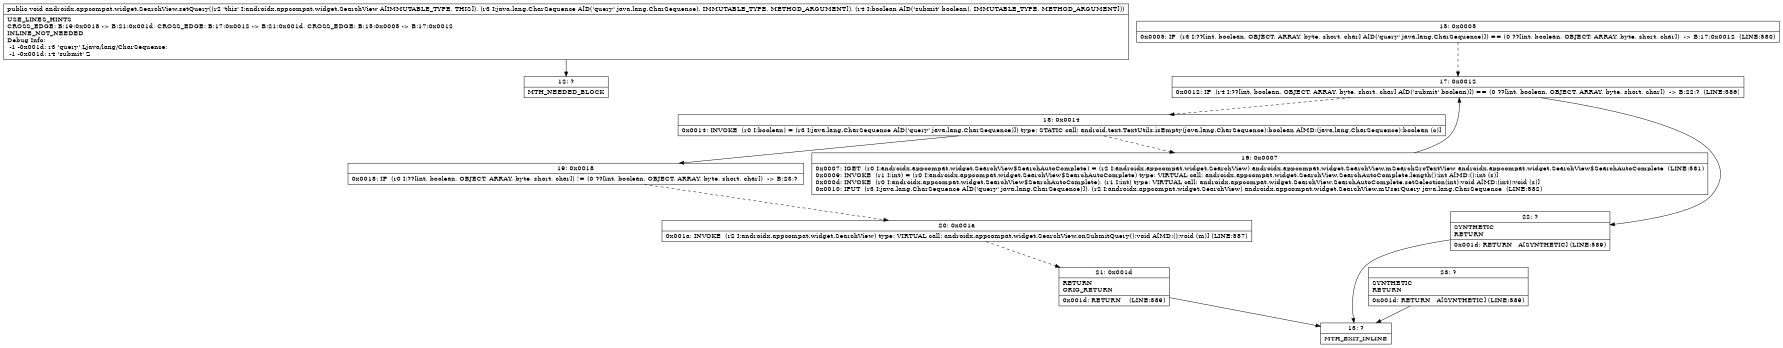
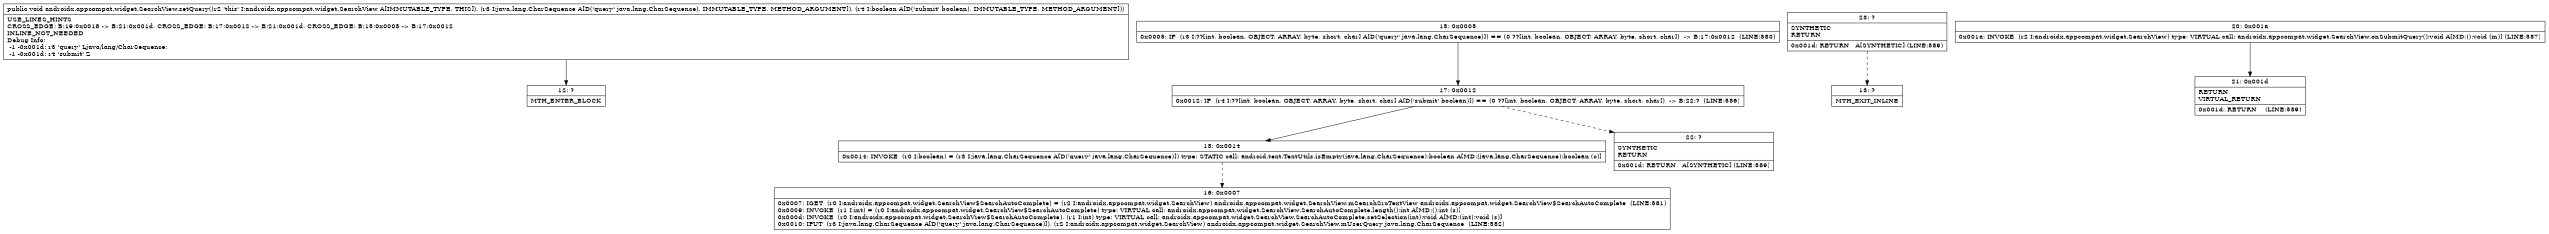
edge "15: 0x0005" -> "17: 0x0012": style dashed -> solid
node "12: ?": text "MTH_NEEDED_BLOCK" -> "MTH_ENTER_BLOCK"
edge "17: 0x0012" -> "18: 0x0014": style dashed -> solid
edge "16: 0x0007" -> "17: 0x0012": removed
edge "17: 0x0012" -> "22: ?": style solid -> dashed
node "19: 0x0018": removed
edge "20: 0x001a" -> "21: 0x001d": style dashed -> solid
edge "22: ?" -> "13: ?": removed
node "21: 0x001d": text "ORIG_RETURN" -> "VIRTUAL_RETURN"
edge "21: 0x001d" -> "13: ?": removed
edge "23: ?" -> "13: ?": style solid -> dashed
